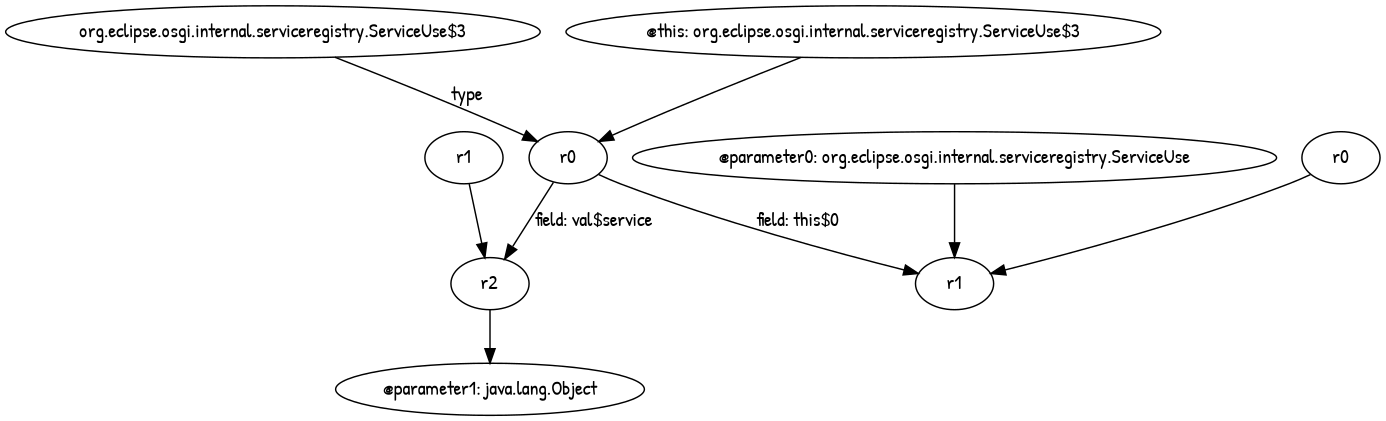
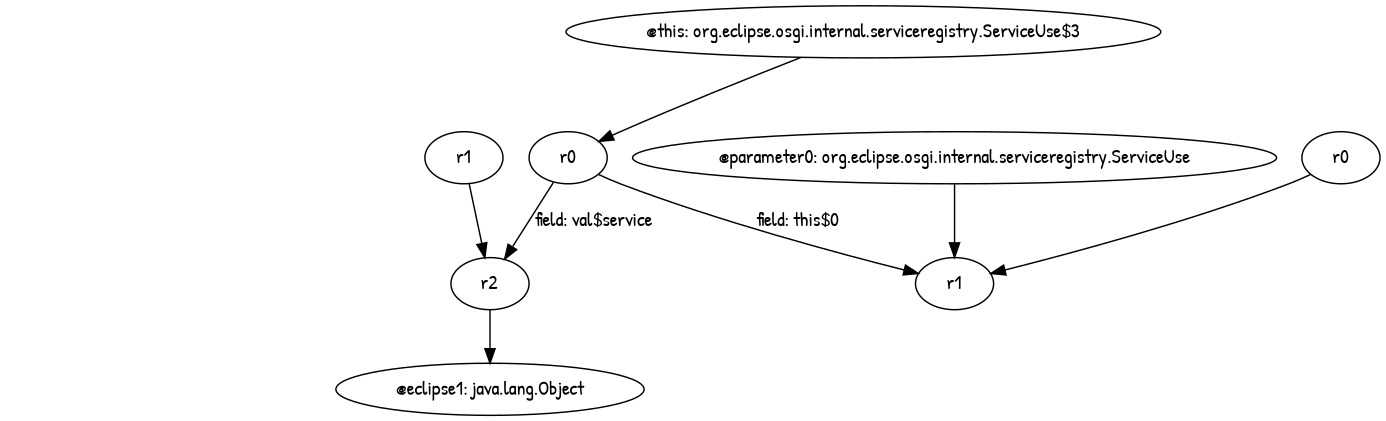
node "org.eclipse.osgi.internal.serviceregistry.ServiceUse$3": removed
node "@parameter1: java.lang.Object": label "@parameter1: java.lang.Object" -> "@eclipse1: java.lang.Object"
